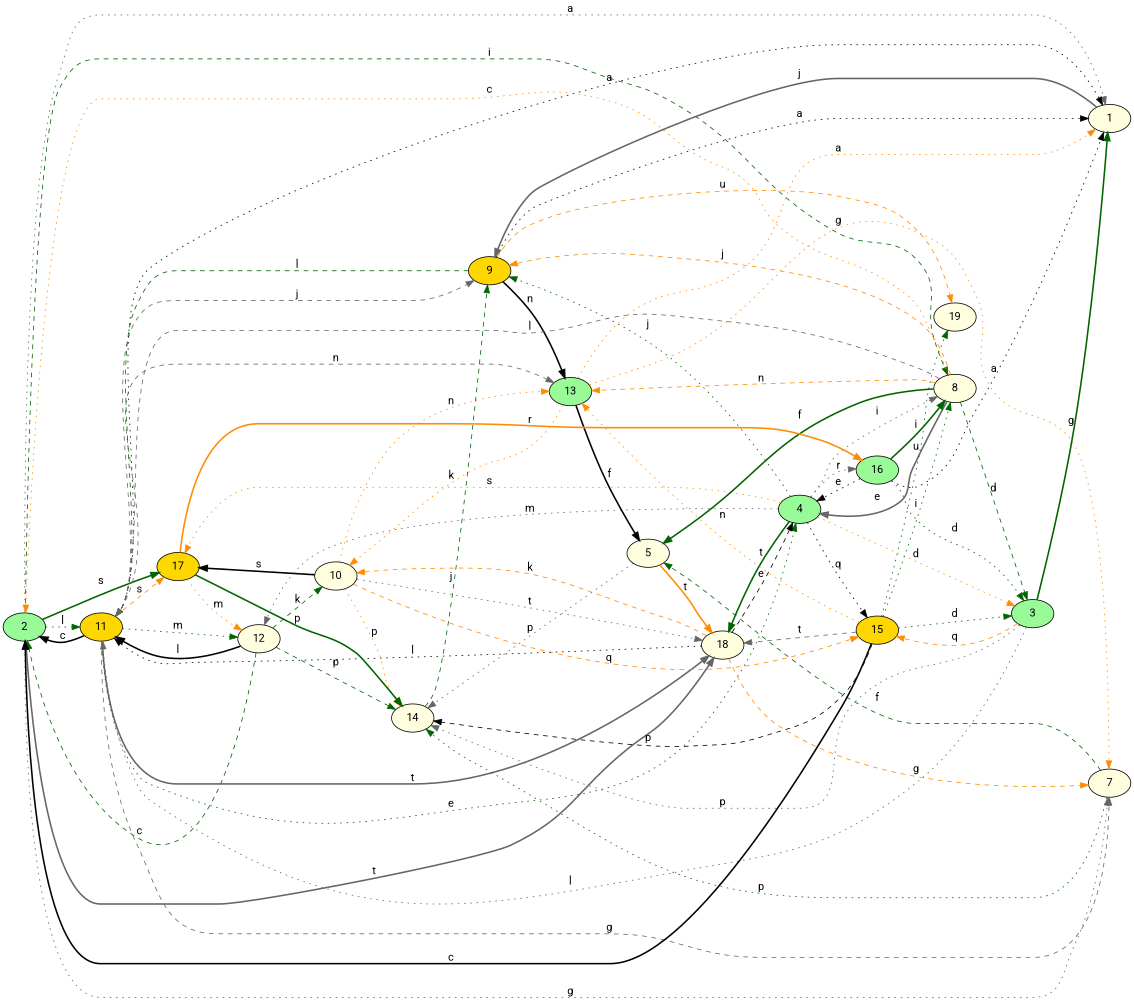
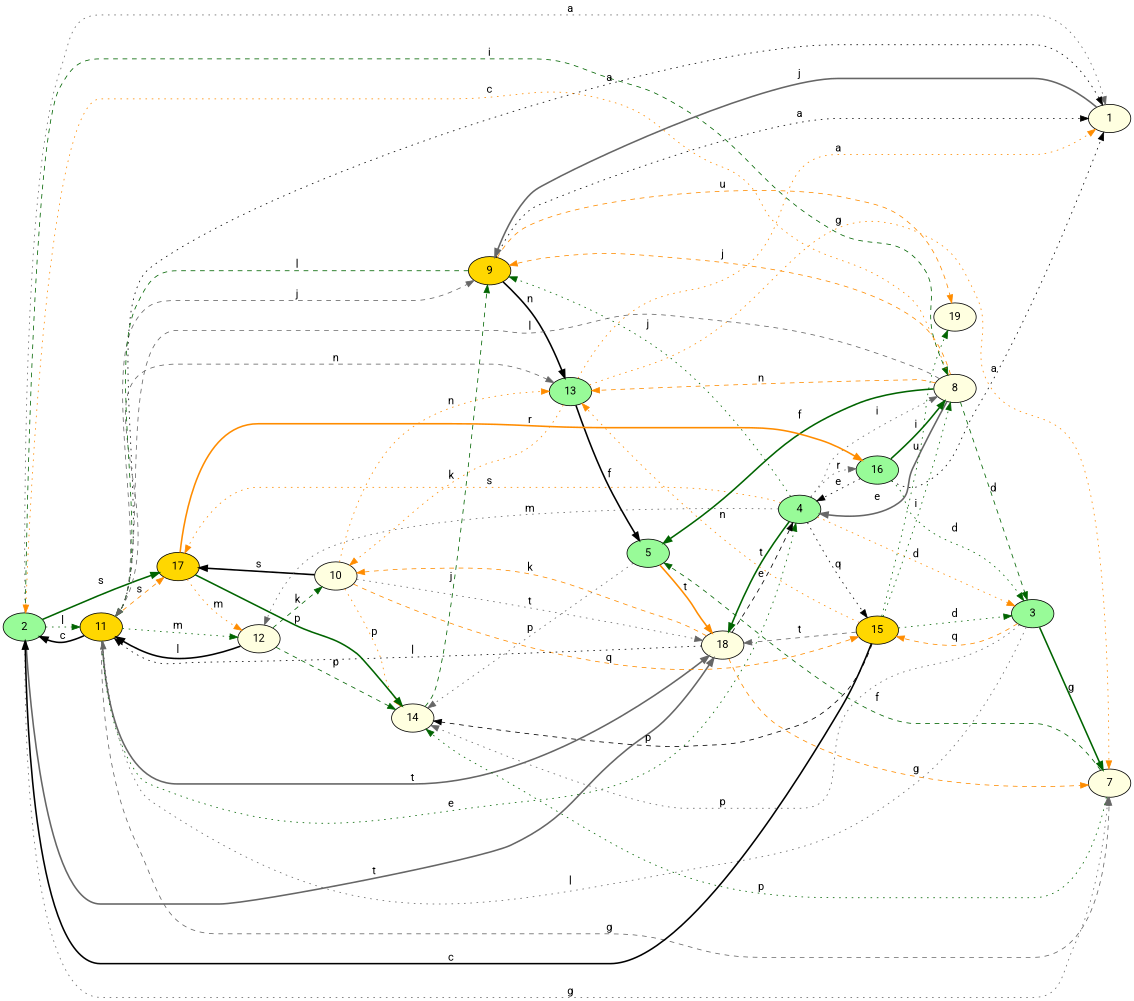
edge "3" -> "1": now "3" -> "7"
node "5": fillcolor lightyellow -> palegreen
edge "12" -> "2": removed, label "c"
